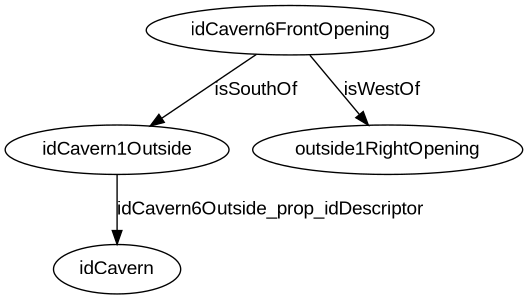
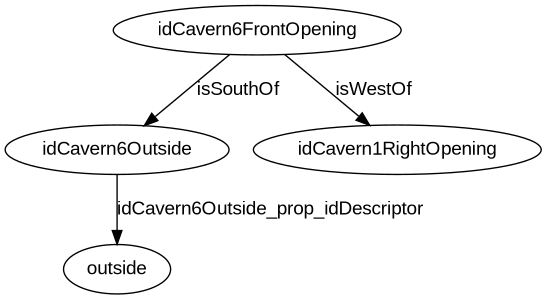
node "idCavern1Outside": label "idCavern1Outside" -> "idCavern6Outside"
node "outside1RightOpening": label "outside1RightOpening" -> "idCavern1RightOpening"
node "idCavern": label "idCavern" -> "outside"
